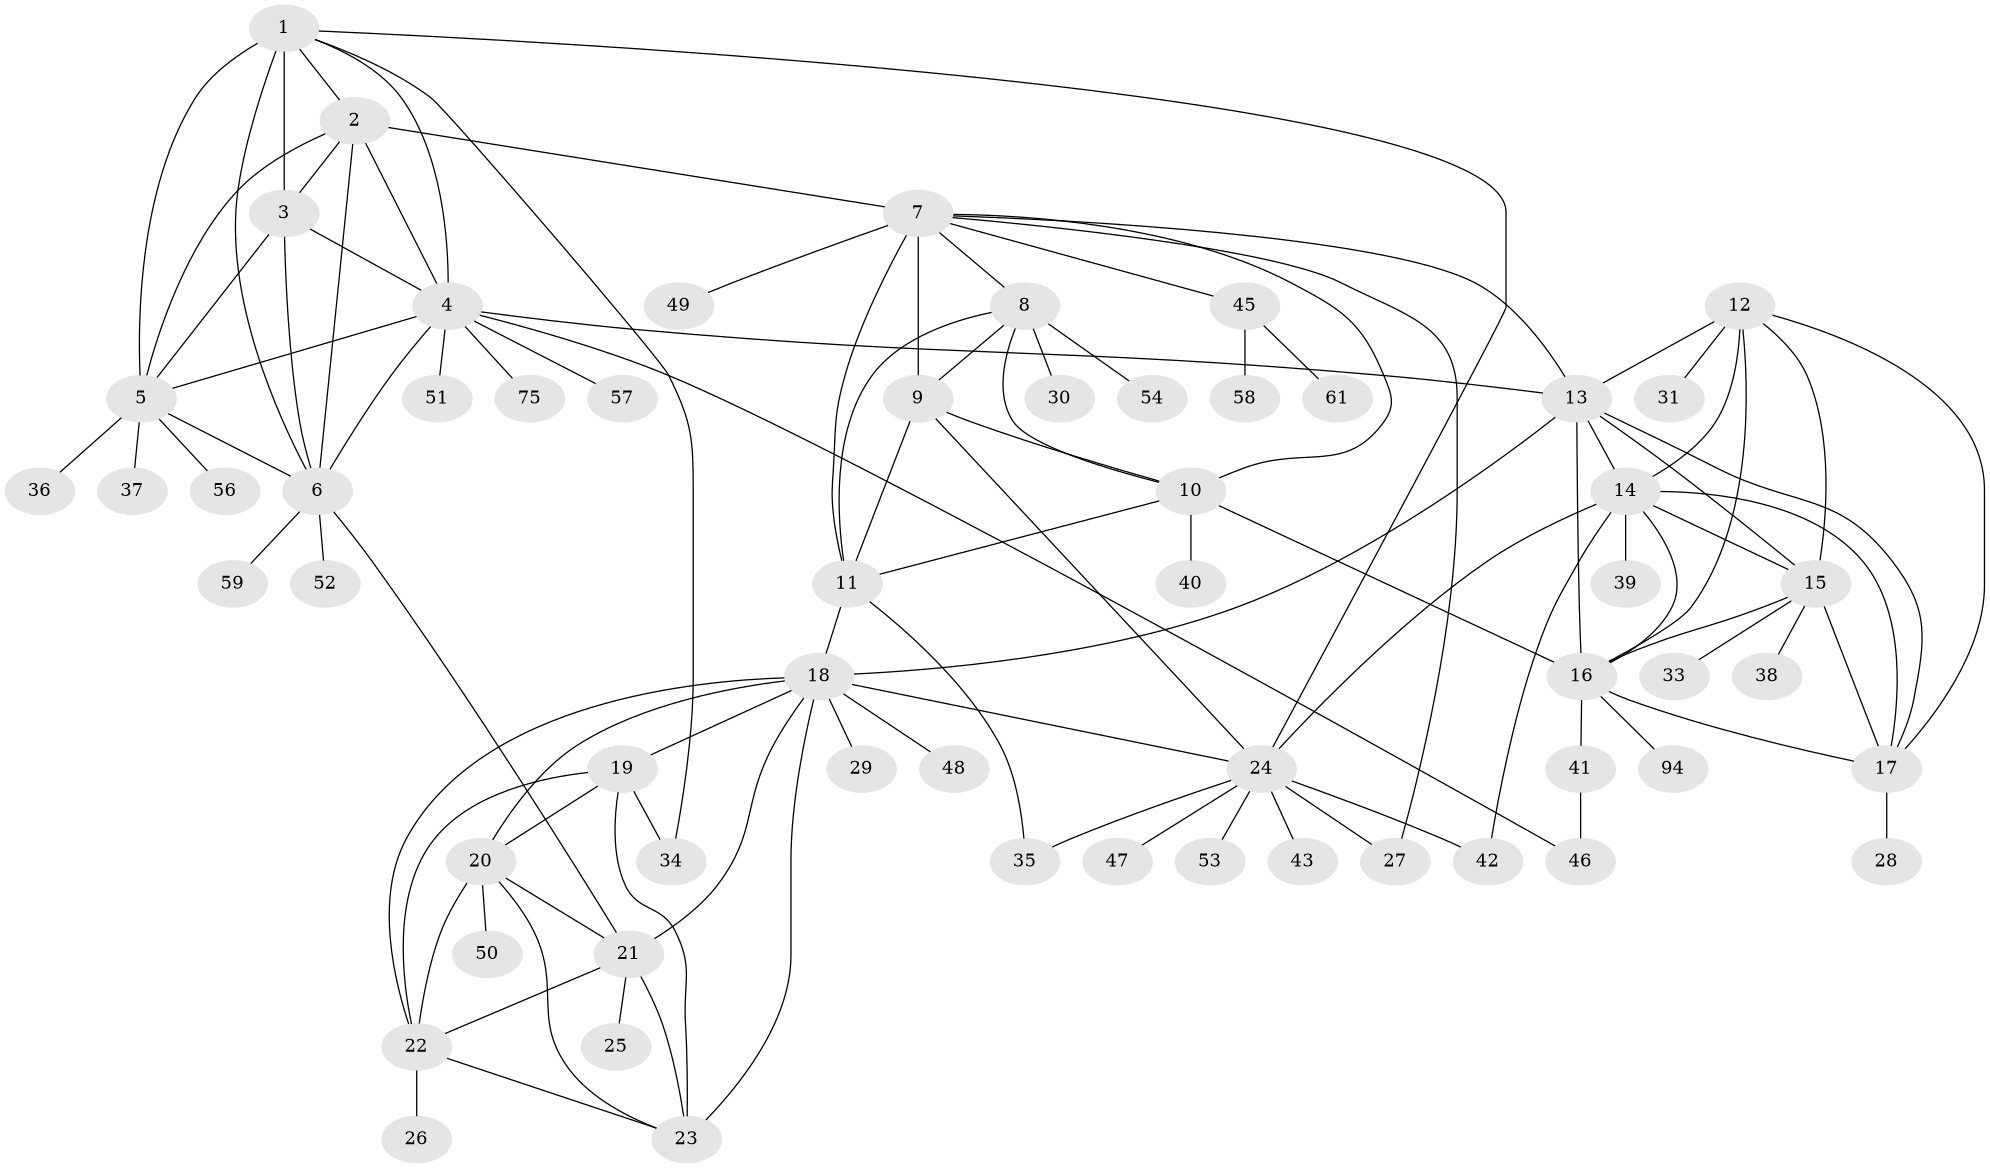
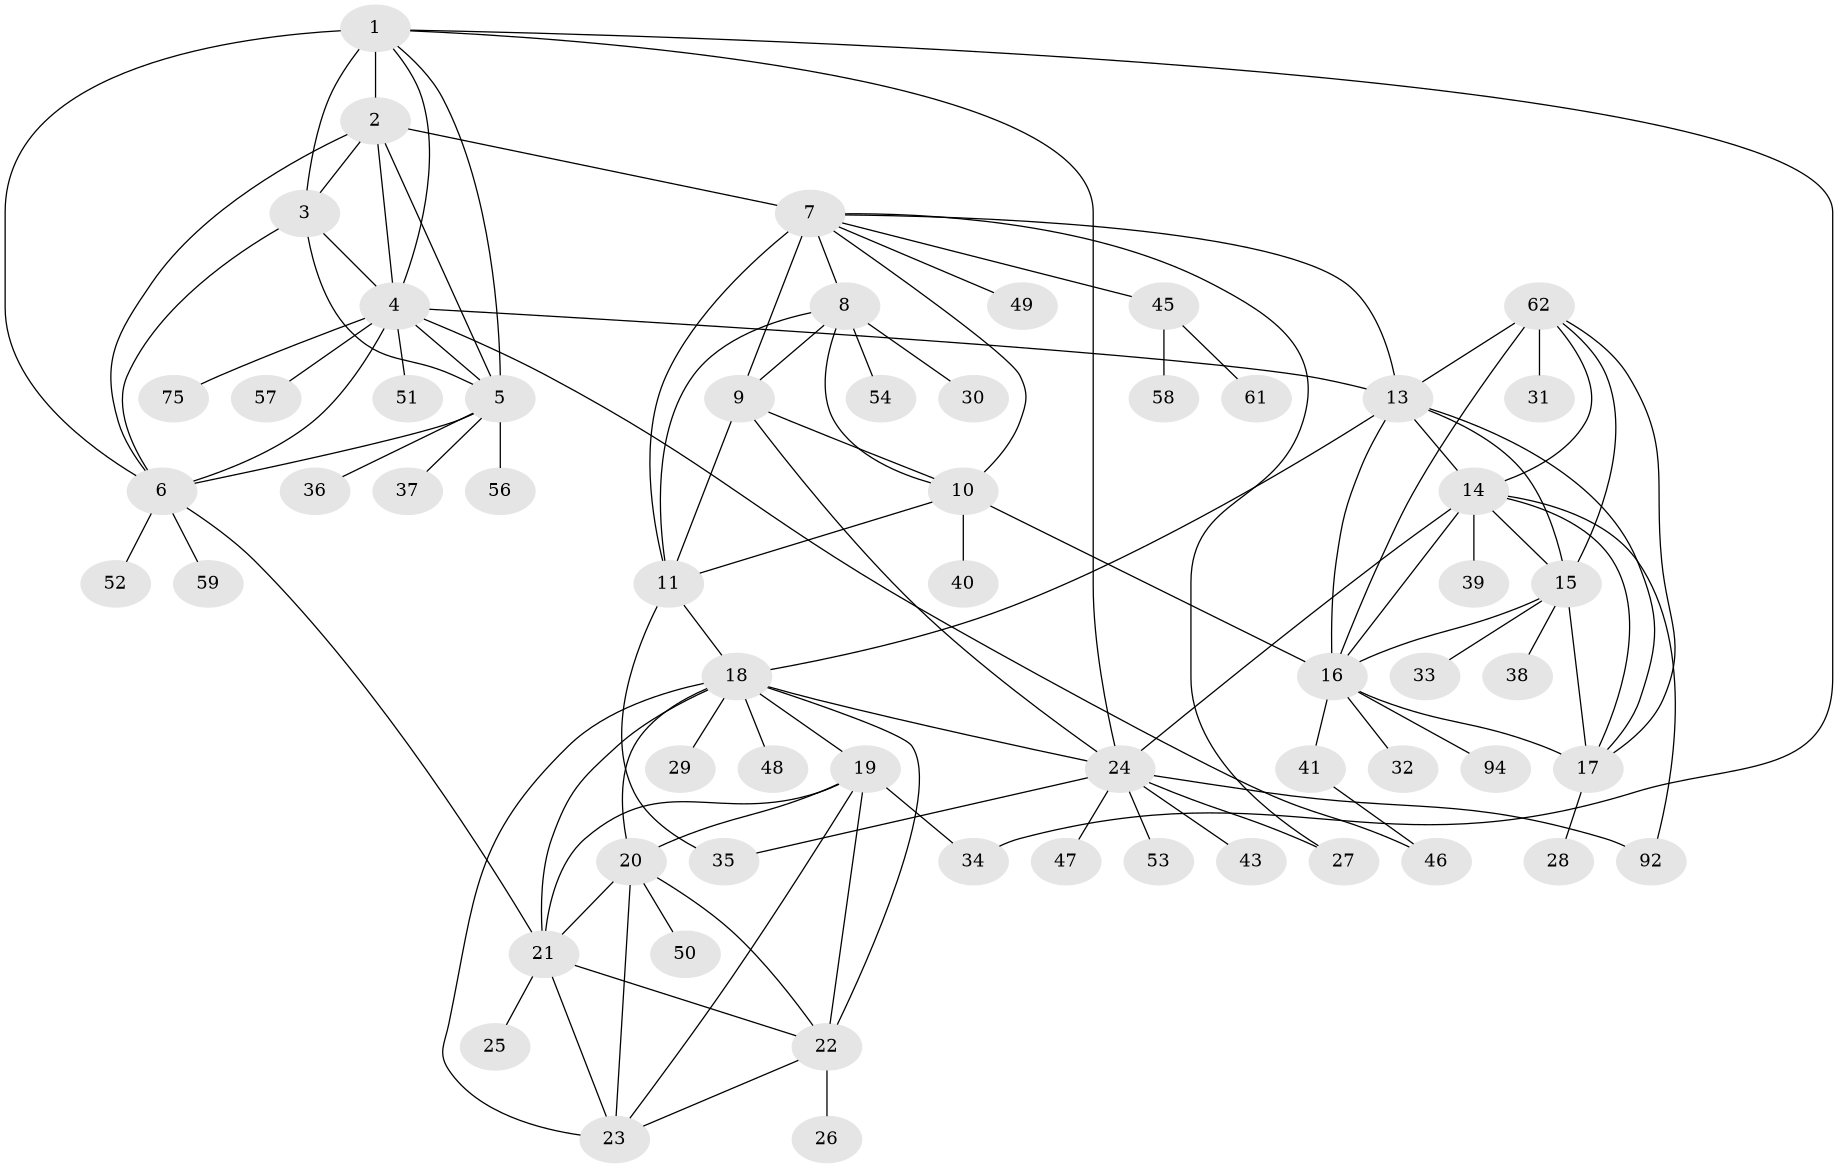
node "12": label "12" -> "62"
node "32": added
edge "19" -- "21": added
node "42": label "42" -> "92"
